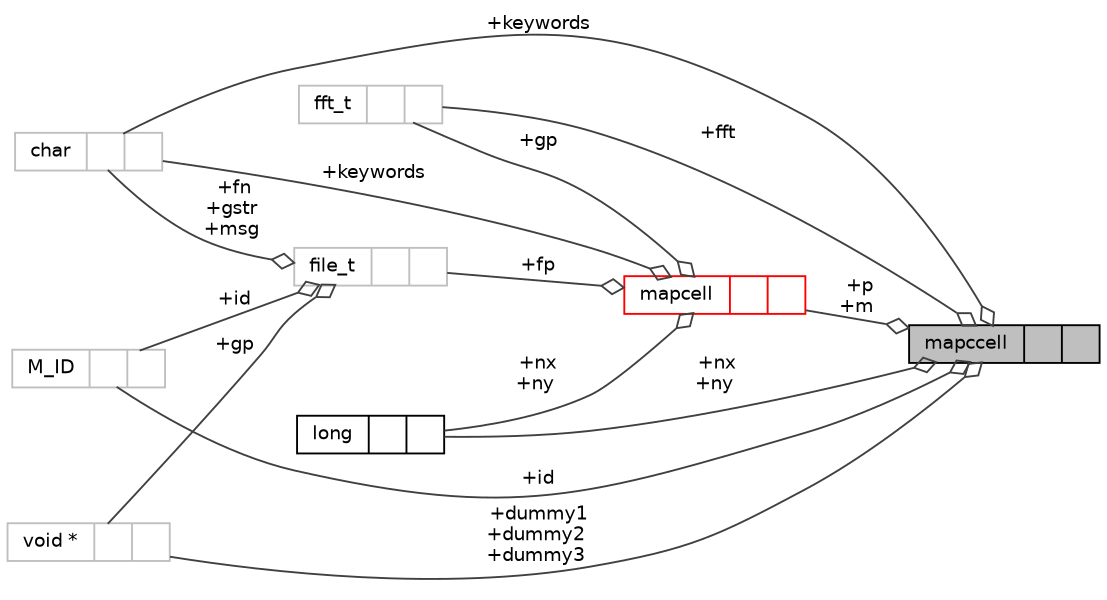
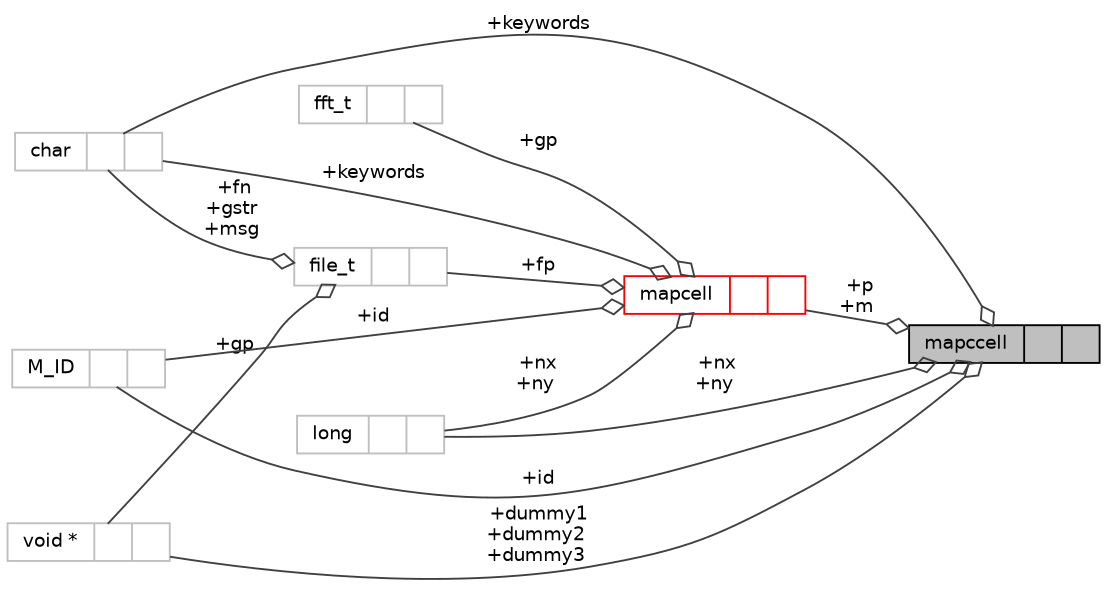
edge "fft_t" -> "mapccell": removed, label "+fft"
edge "M_ID" -> "file_t": now "M_ID" -> "mapcell"
node "long": color black -> grey75
